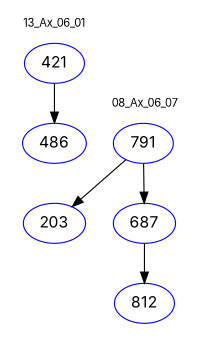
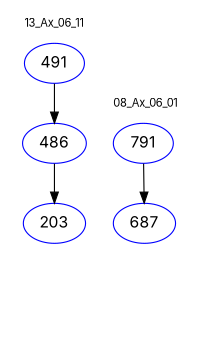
cluster "13_Ax_06_01": label "13_Ax_06_01" -> "13_Ax_06_11"
node "421": label "421" -> "491"
cluster "08_Ax_06_07": label "08_Ax_06_07" -> "08_Ax_06_01"
edge "791" -> "203": now "486" -> "203"
node "812": removed
